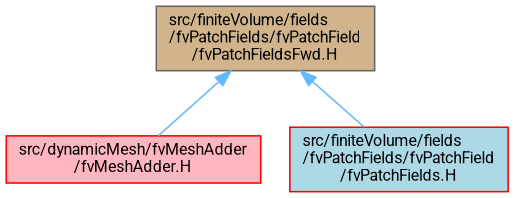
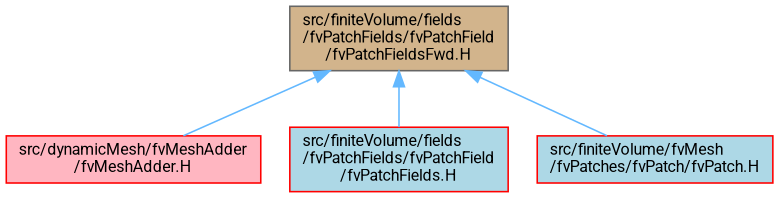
node "src/finiteVolume/fvMesh /fvPatches/fvPatch/fvPatch.H": added
